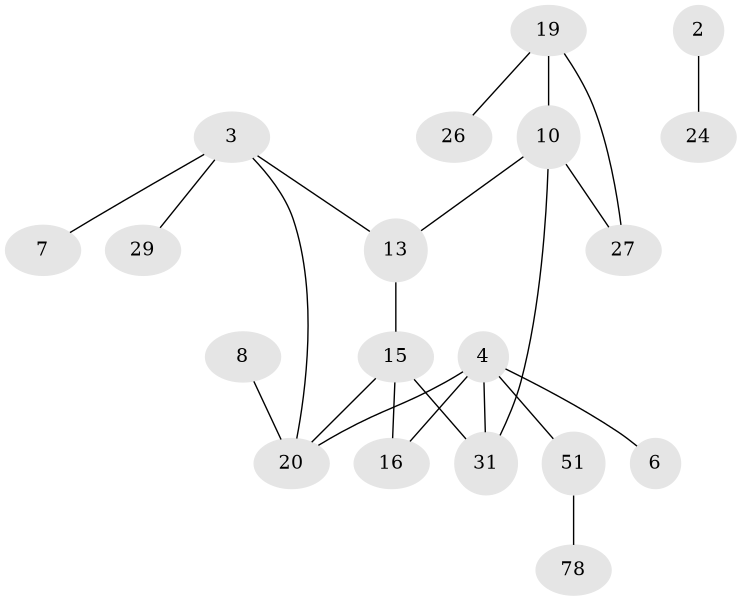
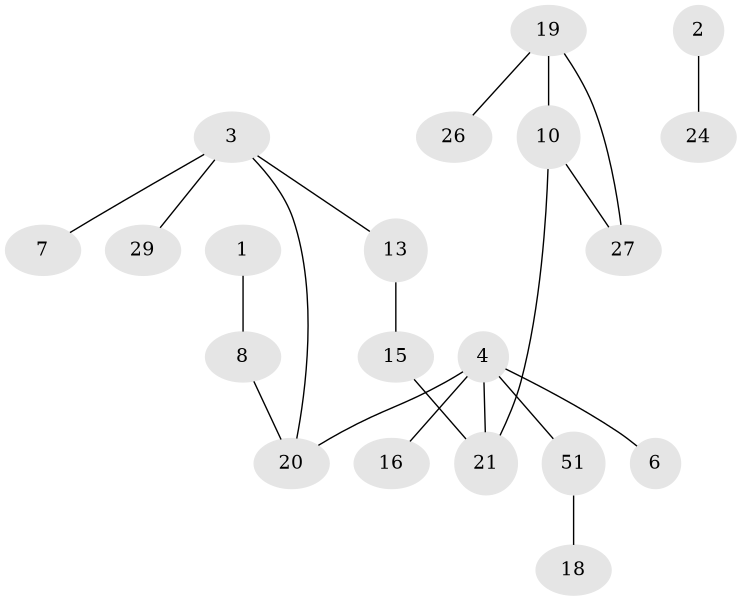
edge "10" -- "13": removed
node "1": added
edge "15" -- "20": removed
edge "15" -- "16": removed
node "31": label "31" -> "21"
node "78": label "78" -> "18"
